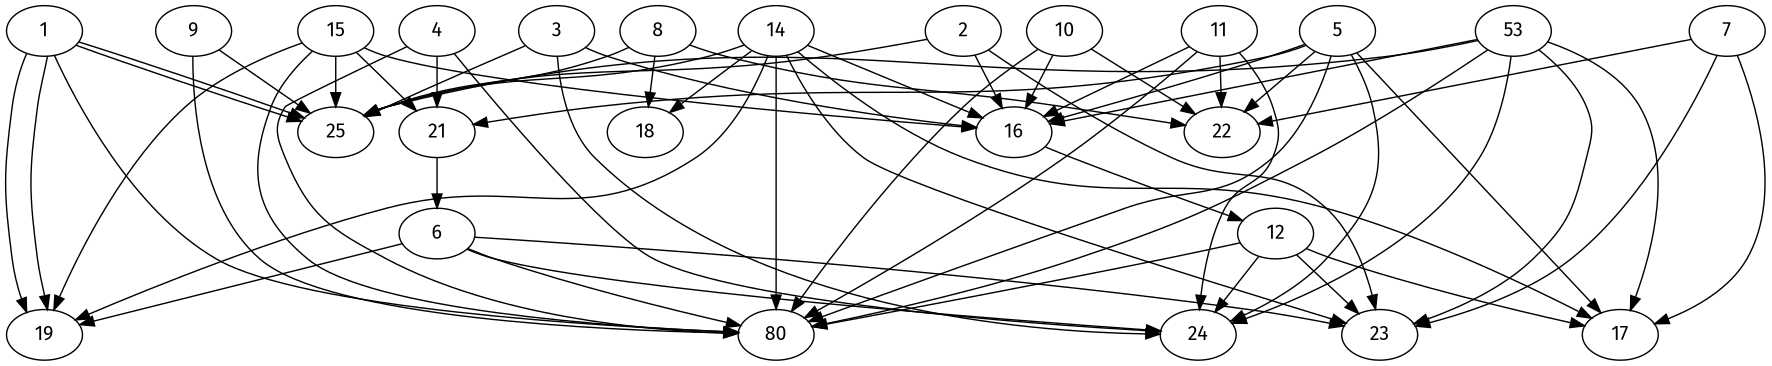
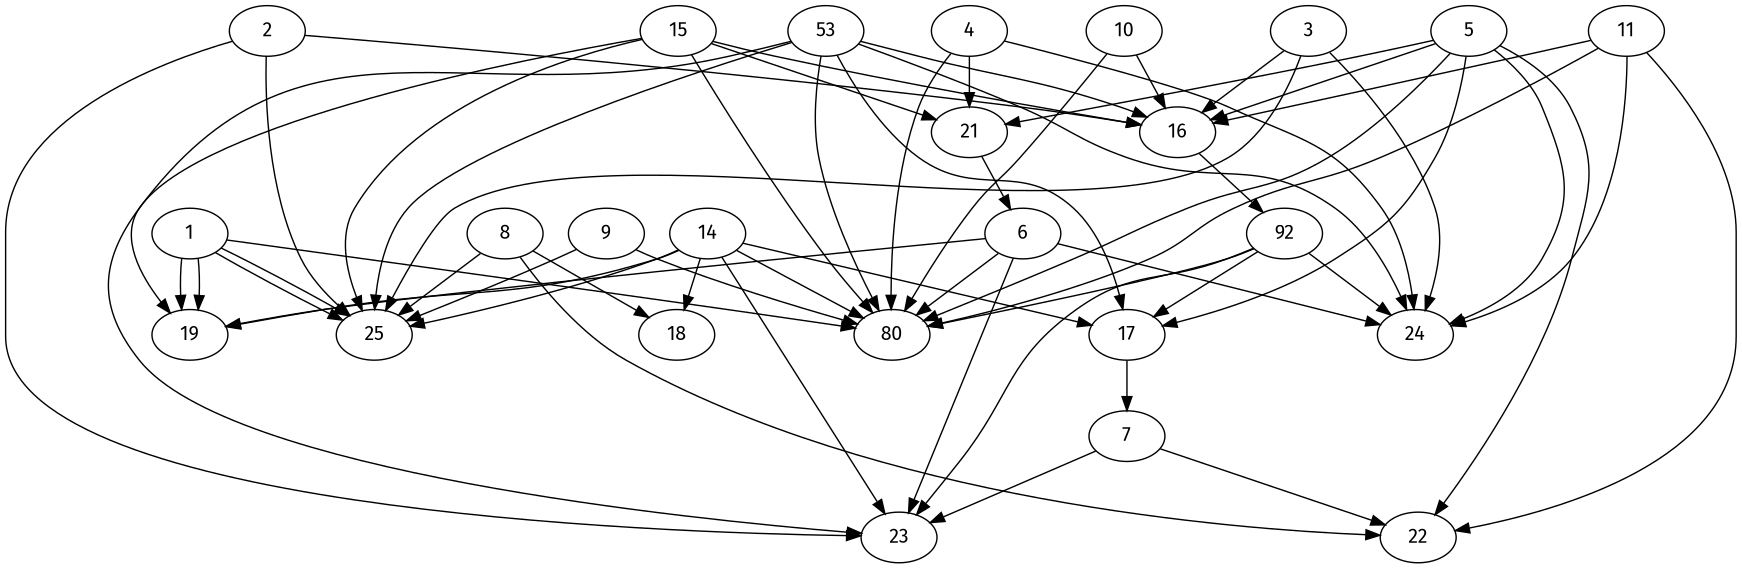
edge "14" -> "16": removed
edge "10" -> "22": removed
edge "7" -> "17": reversed
node "12": label "12" -> "92"
